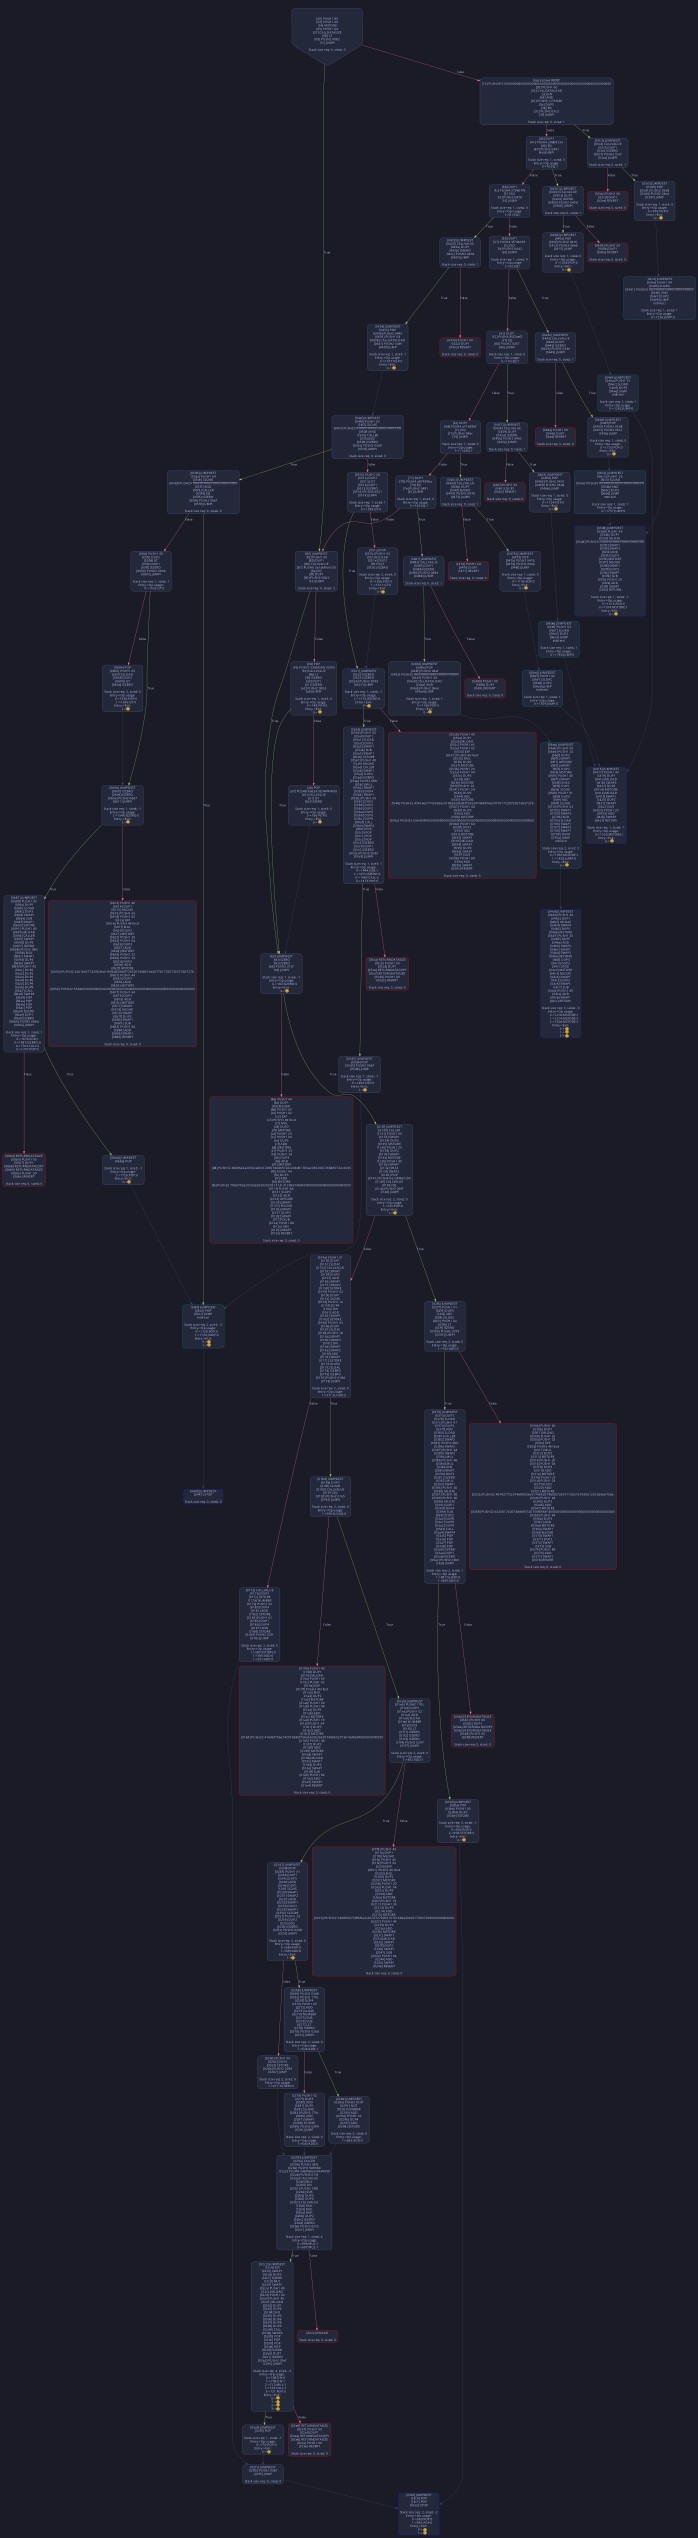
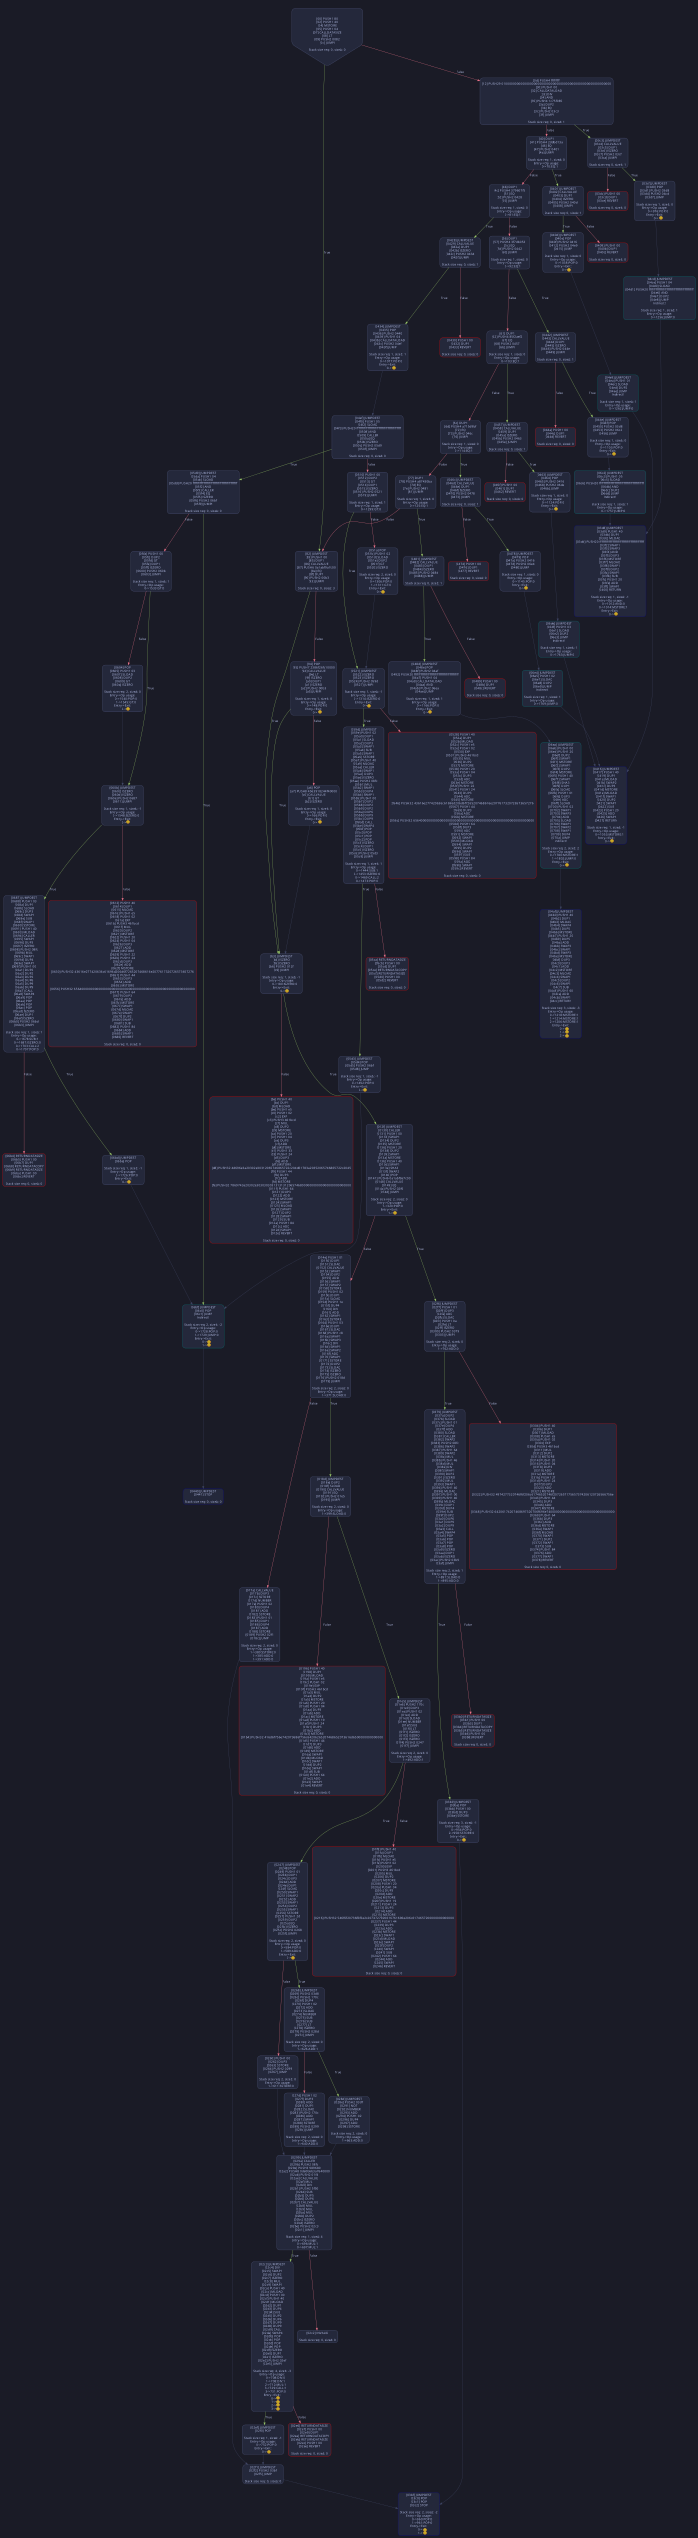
node "[02c2] INVALID Stack size req: 0, sizeΔ: 0": color red -> #565f89
